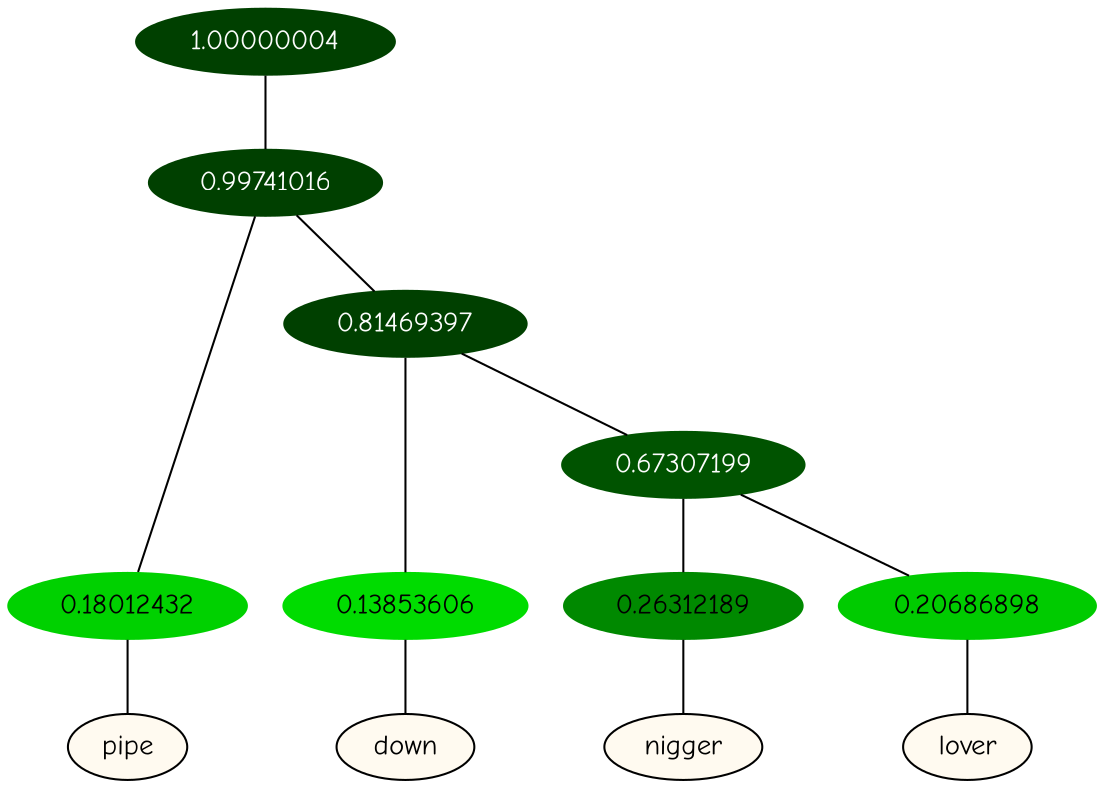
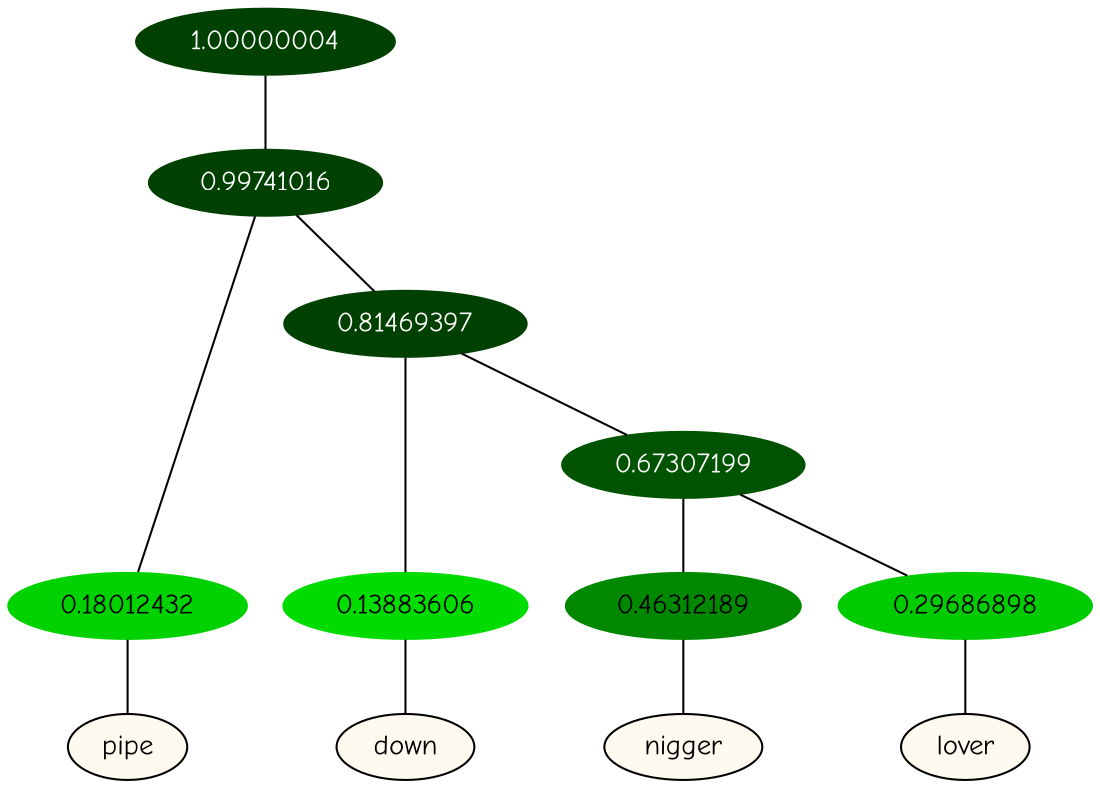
node "0.13853606": label "0.13853606" -> "0.13883606"
node "0.26312189": label "0.26312189" -> "0.46312189"
node "0.20686898": label "0.20686898" -> "0.29686898"
